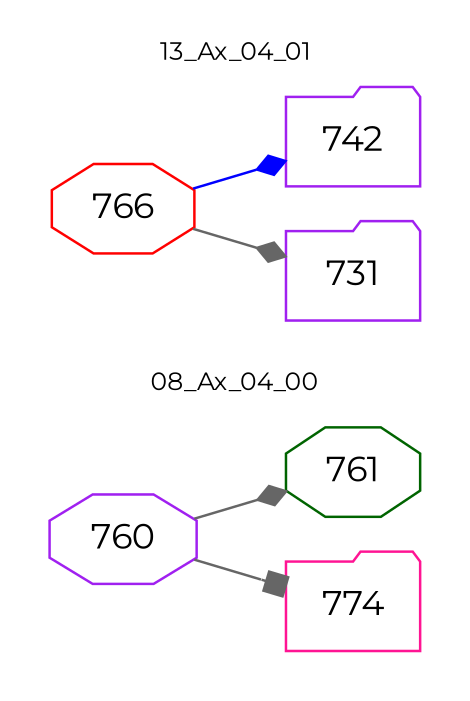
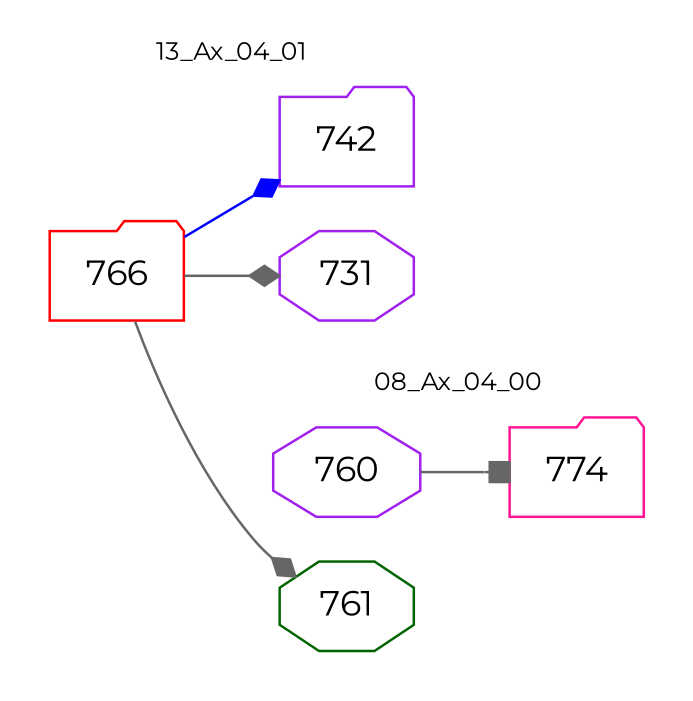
node "766": shape octagon -> folder
node "731": shape folder -> octagon
edge "760" -> "761": now "766" -> "761"
